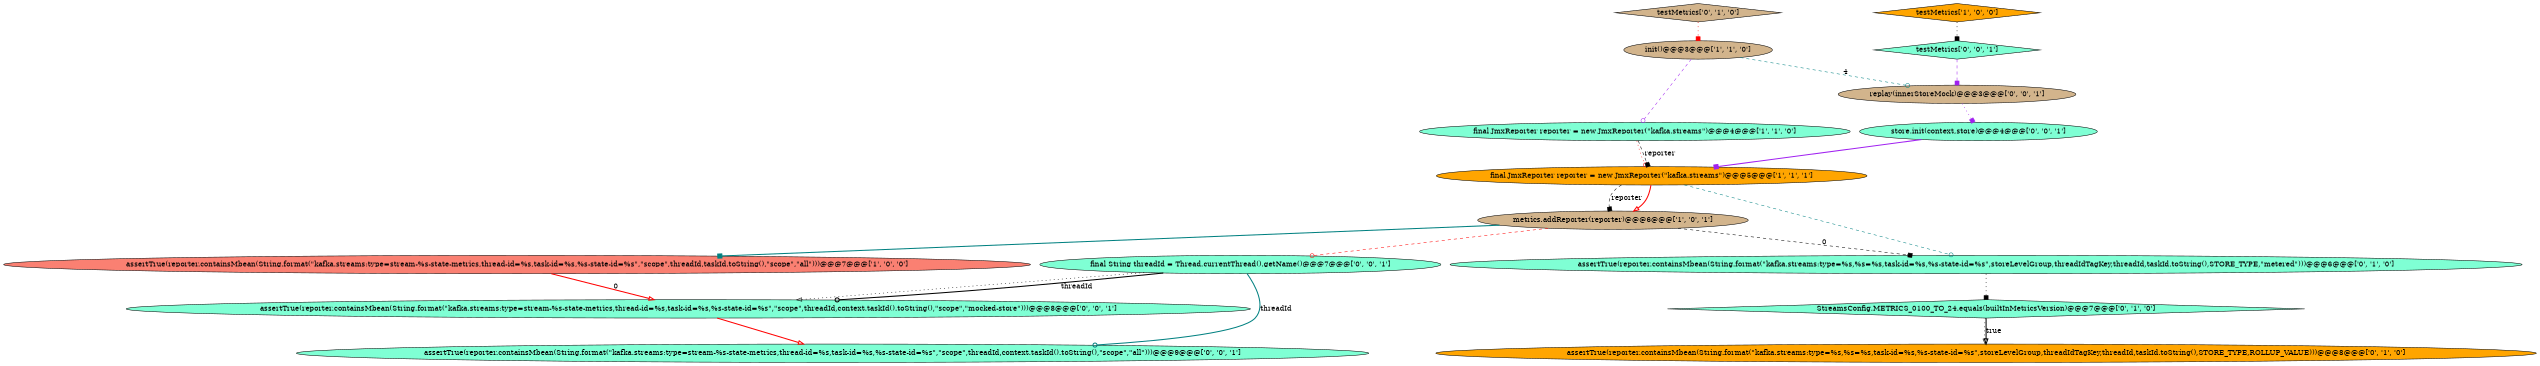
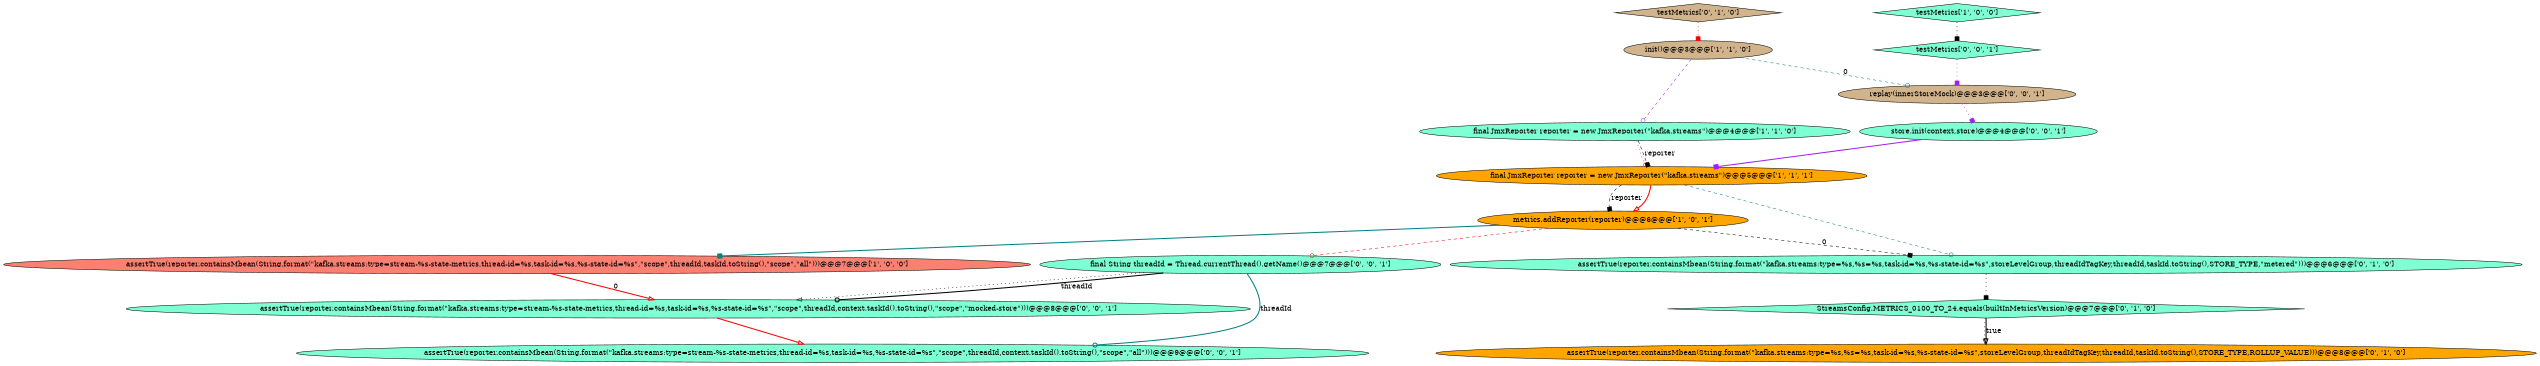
node "testMetrics['1', '0', '0']": fillcolor orange -> aquamarine
edge "testMetrics['0', '0', '1']" -> "replay(innerStoreMock)@@@3@@@['0', '0', '1']": style dashed -> dotted
edge "init()@@@3@@@['1', '1', '0']" -> "replay(innerStoreMock)@@@3@@@['0', '0', '1']": label "4" -> "0"
node "metrics.addReporter(reporter)@@@6@@@['1', '0', '1']": fillcolor tan -> orange
